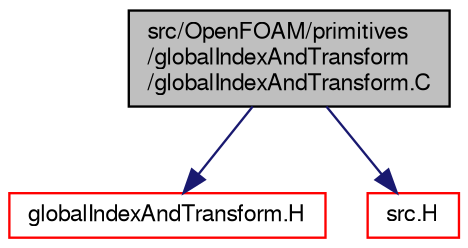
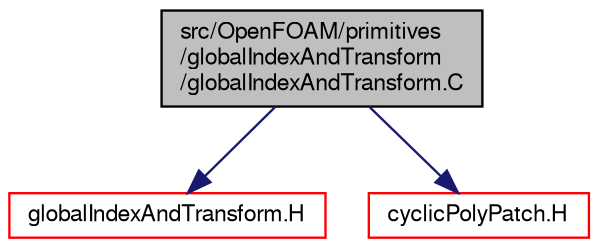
node "src.H": label "src.H" -> "cyclicPolyPatch.H"
